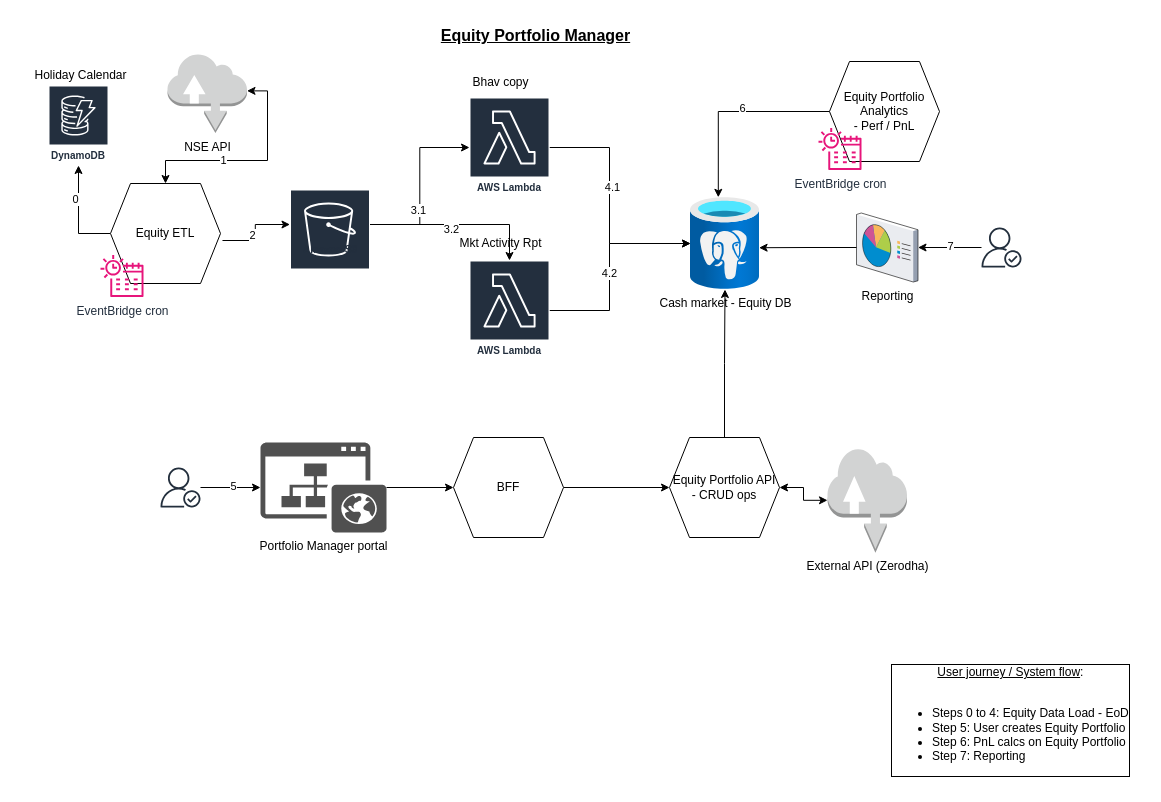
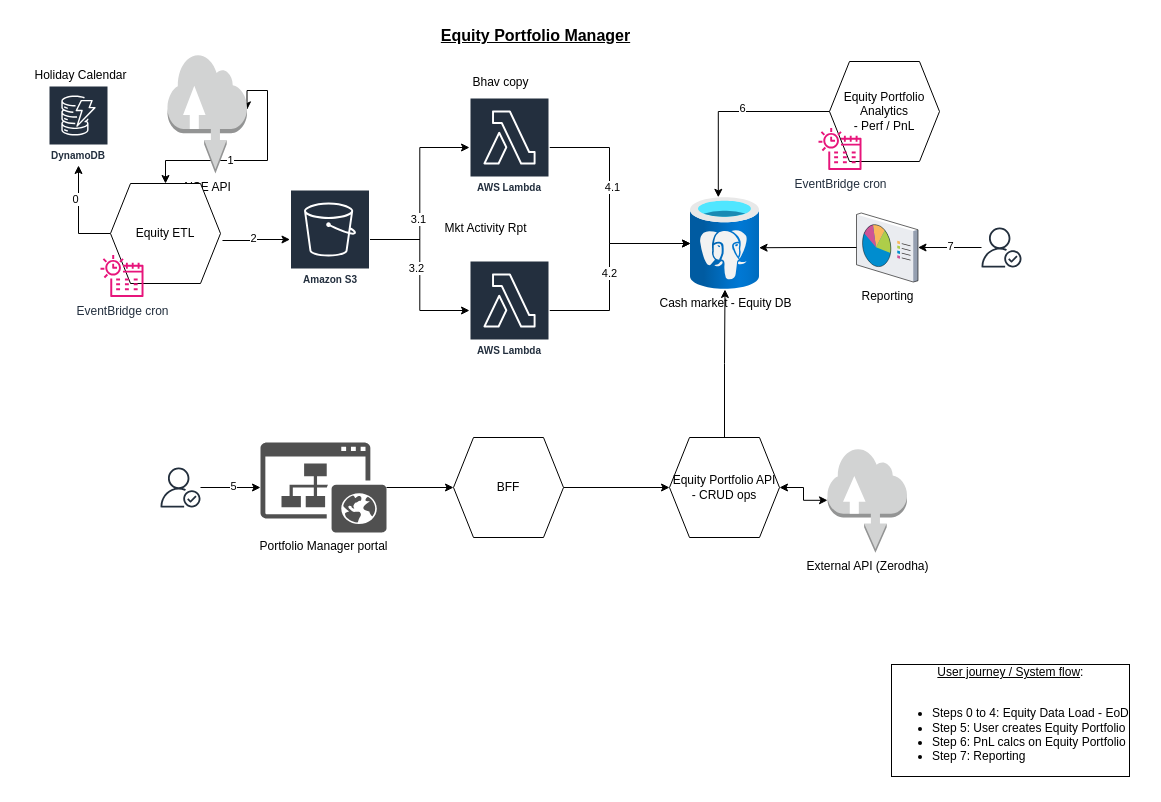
node "NSE API": size 80x80 -> 80x120
node "Amazon S3": size 80x70 -> 80x100
node "Mkt Activity Rpt": moved (501, 244) -> (486, 229)
